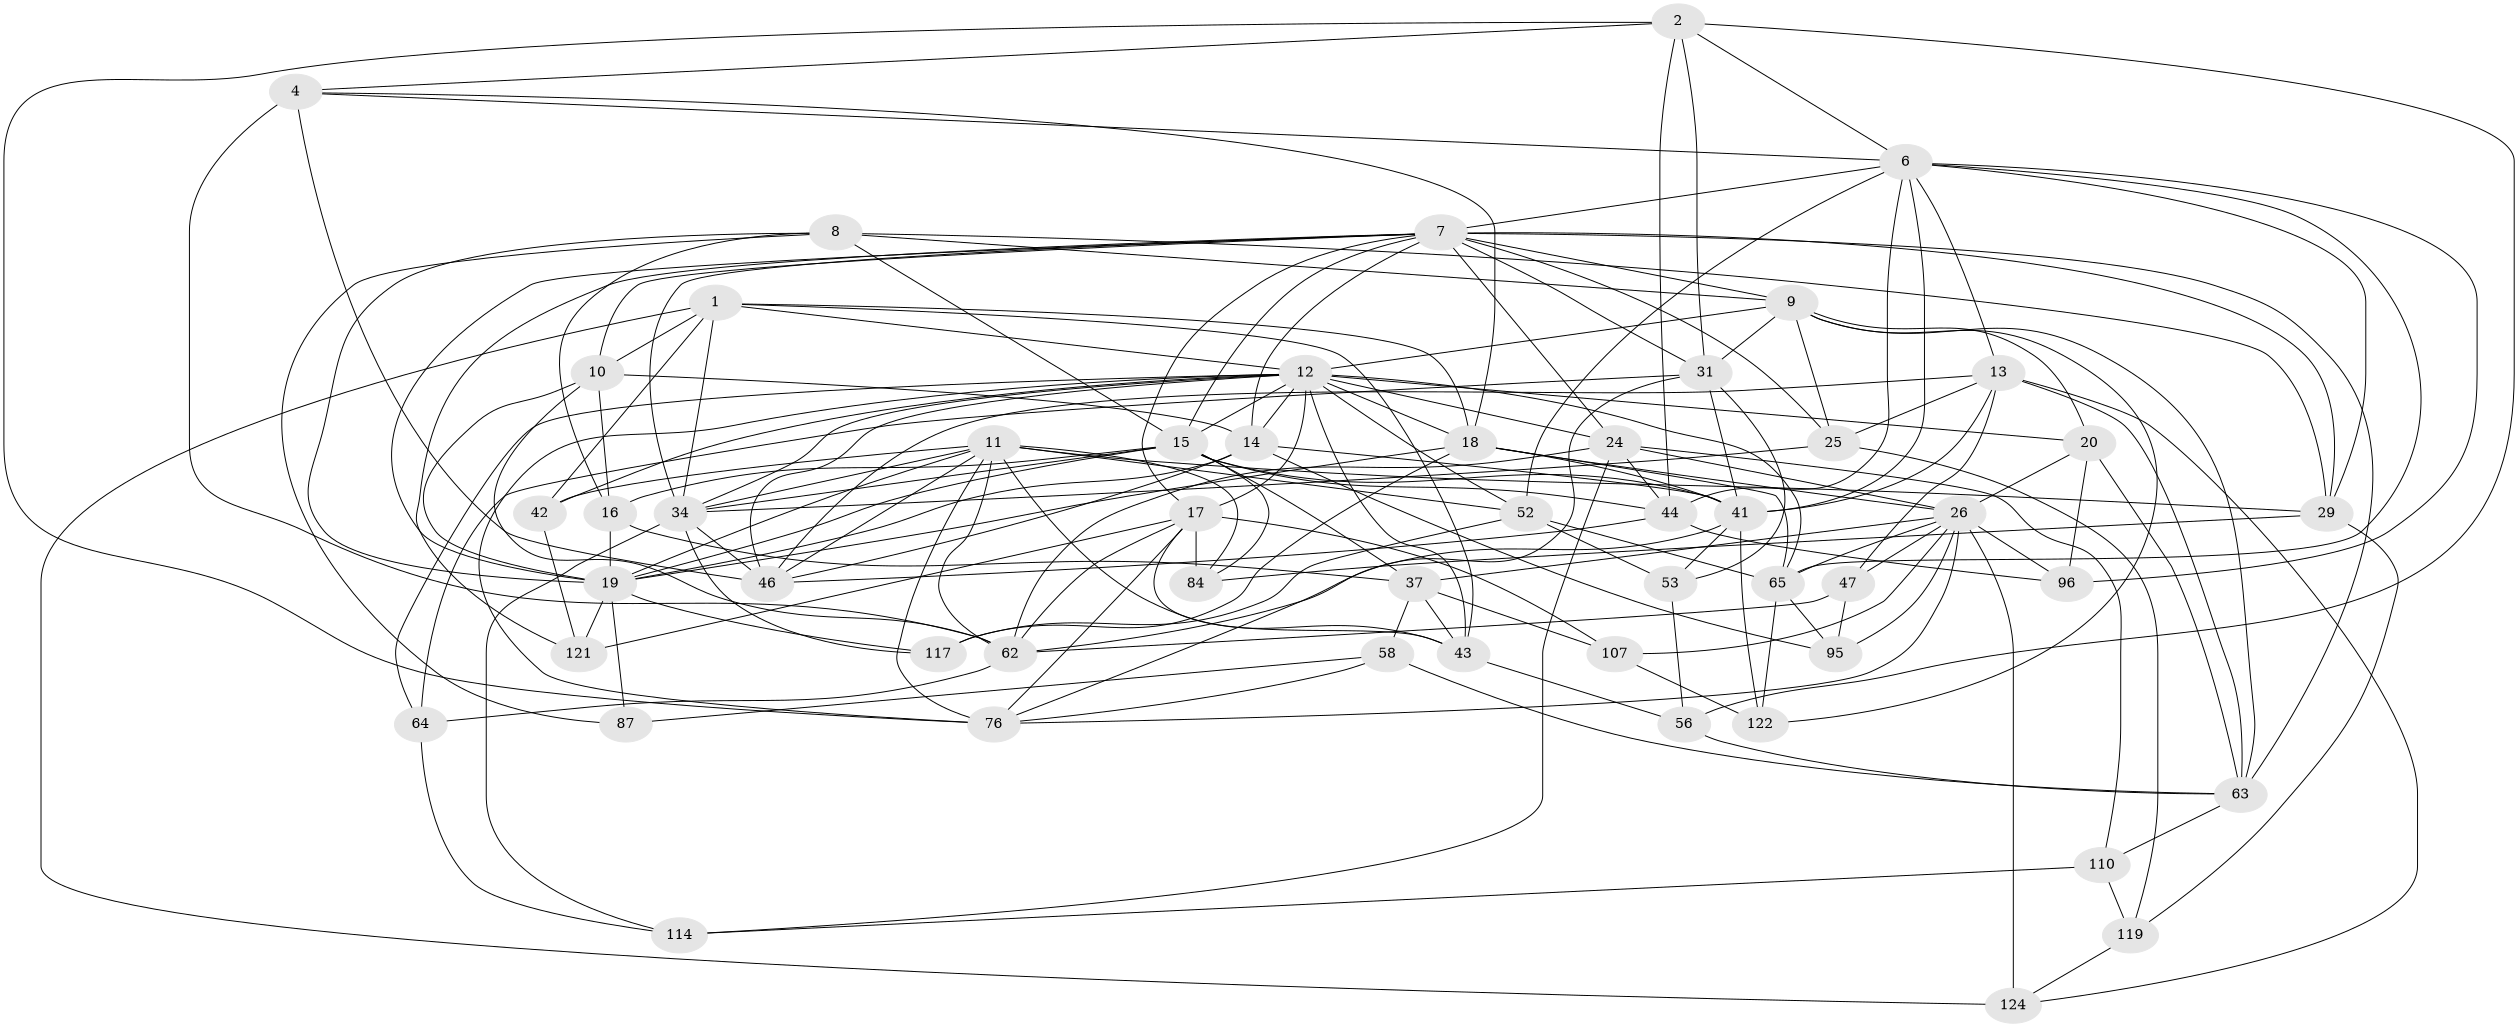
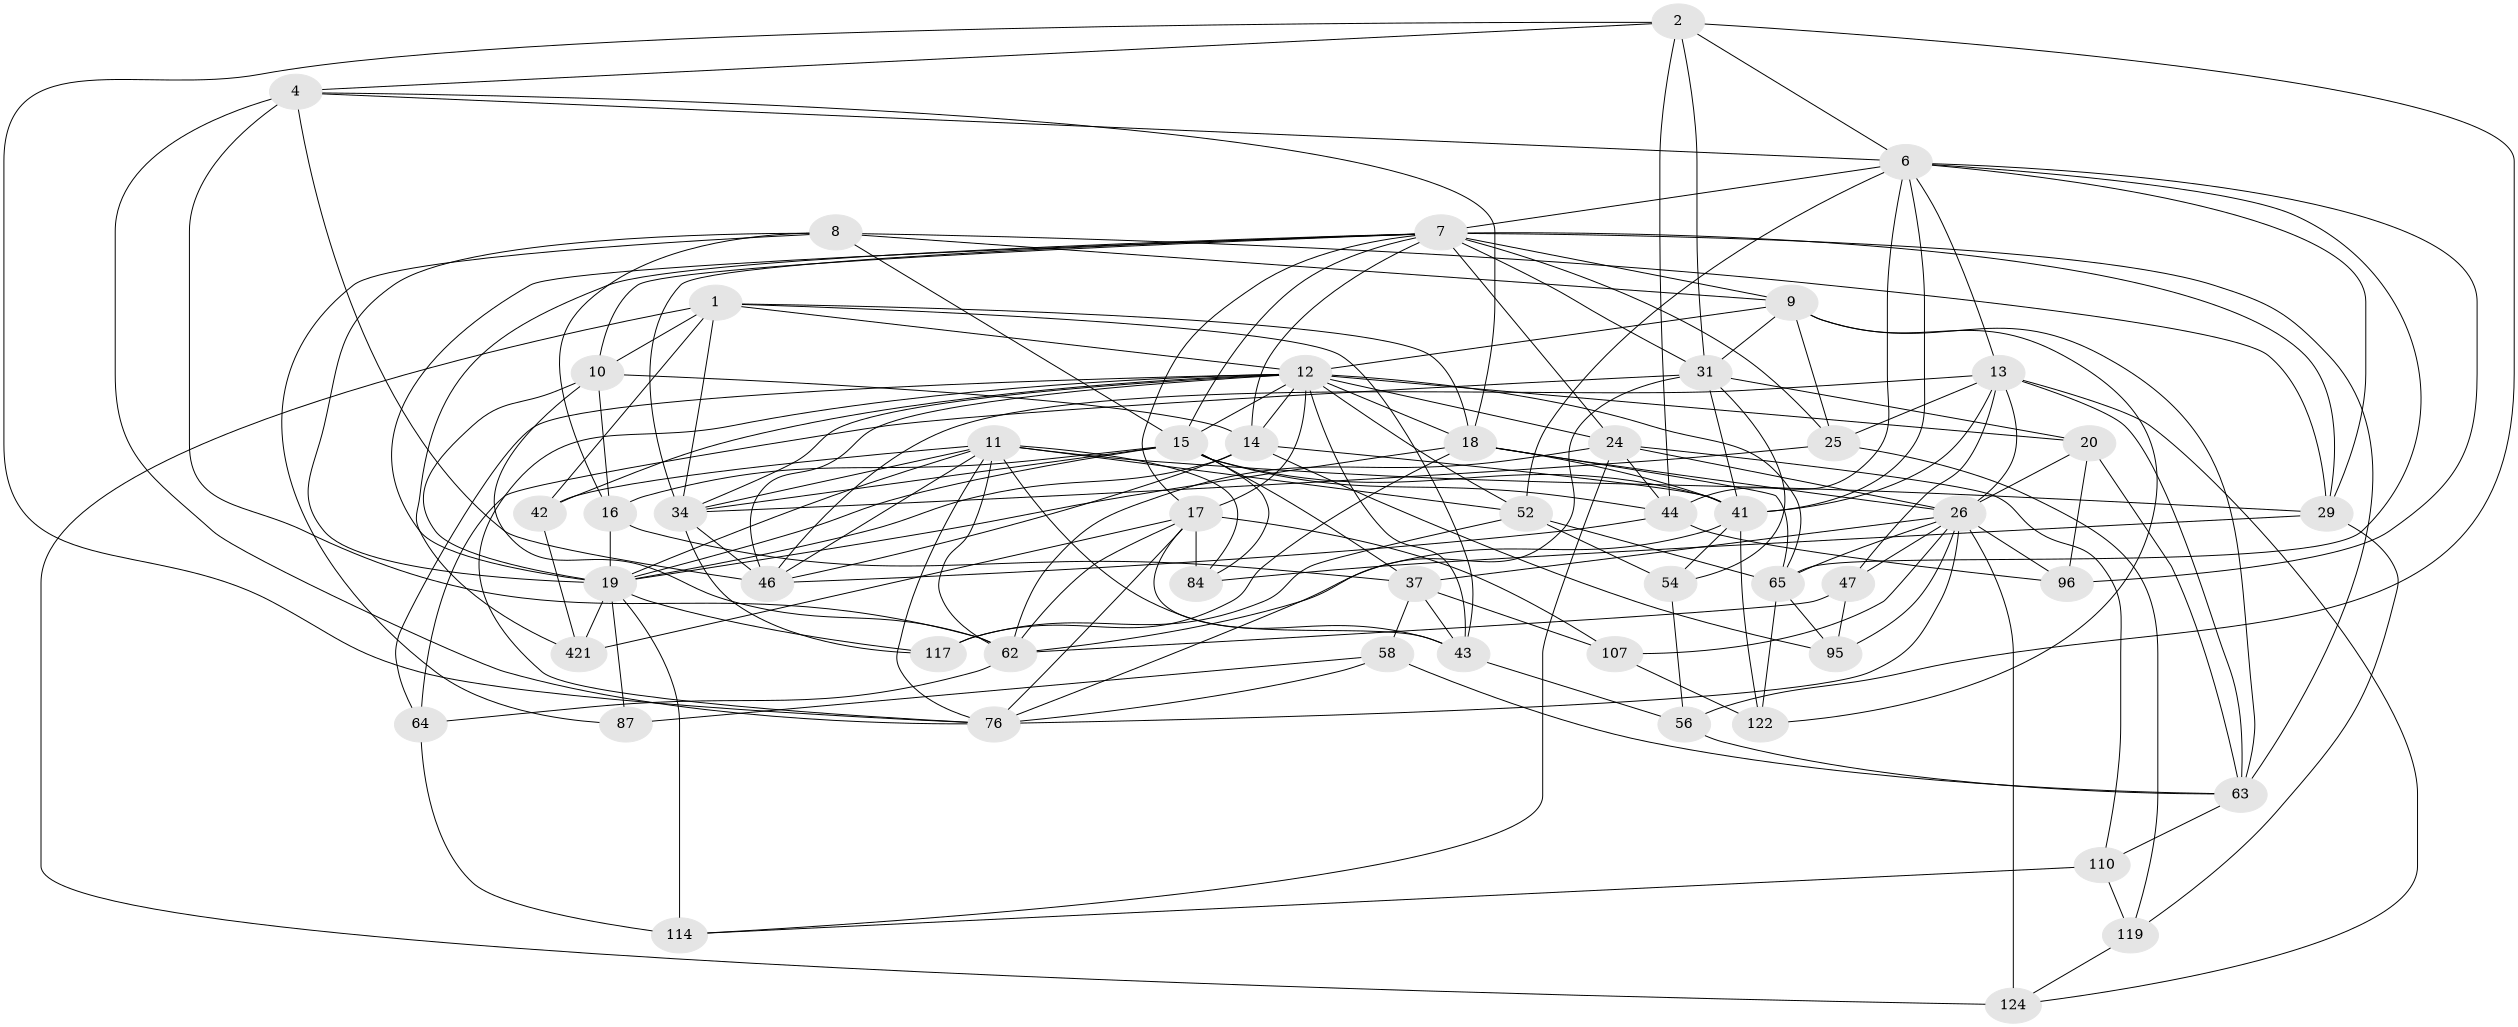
edge "9" -- "20": now "31" -- "20"
edge "13" -- "26": added
node "53": label "53" -> "54"
edge "4" -- "76": added
node "121": label "121" -> "421"
edge "34" -- "114": now "19" -- "114"
